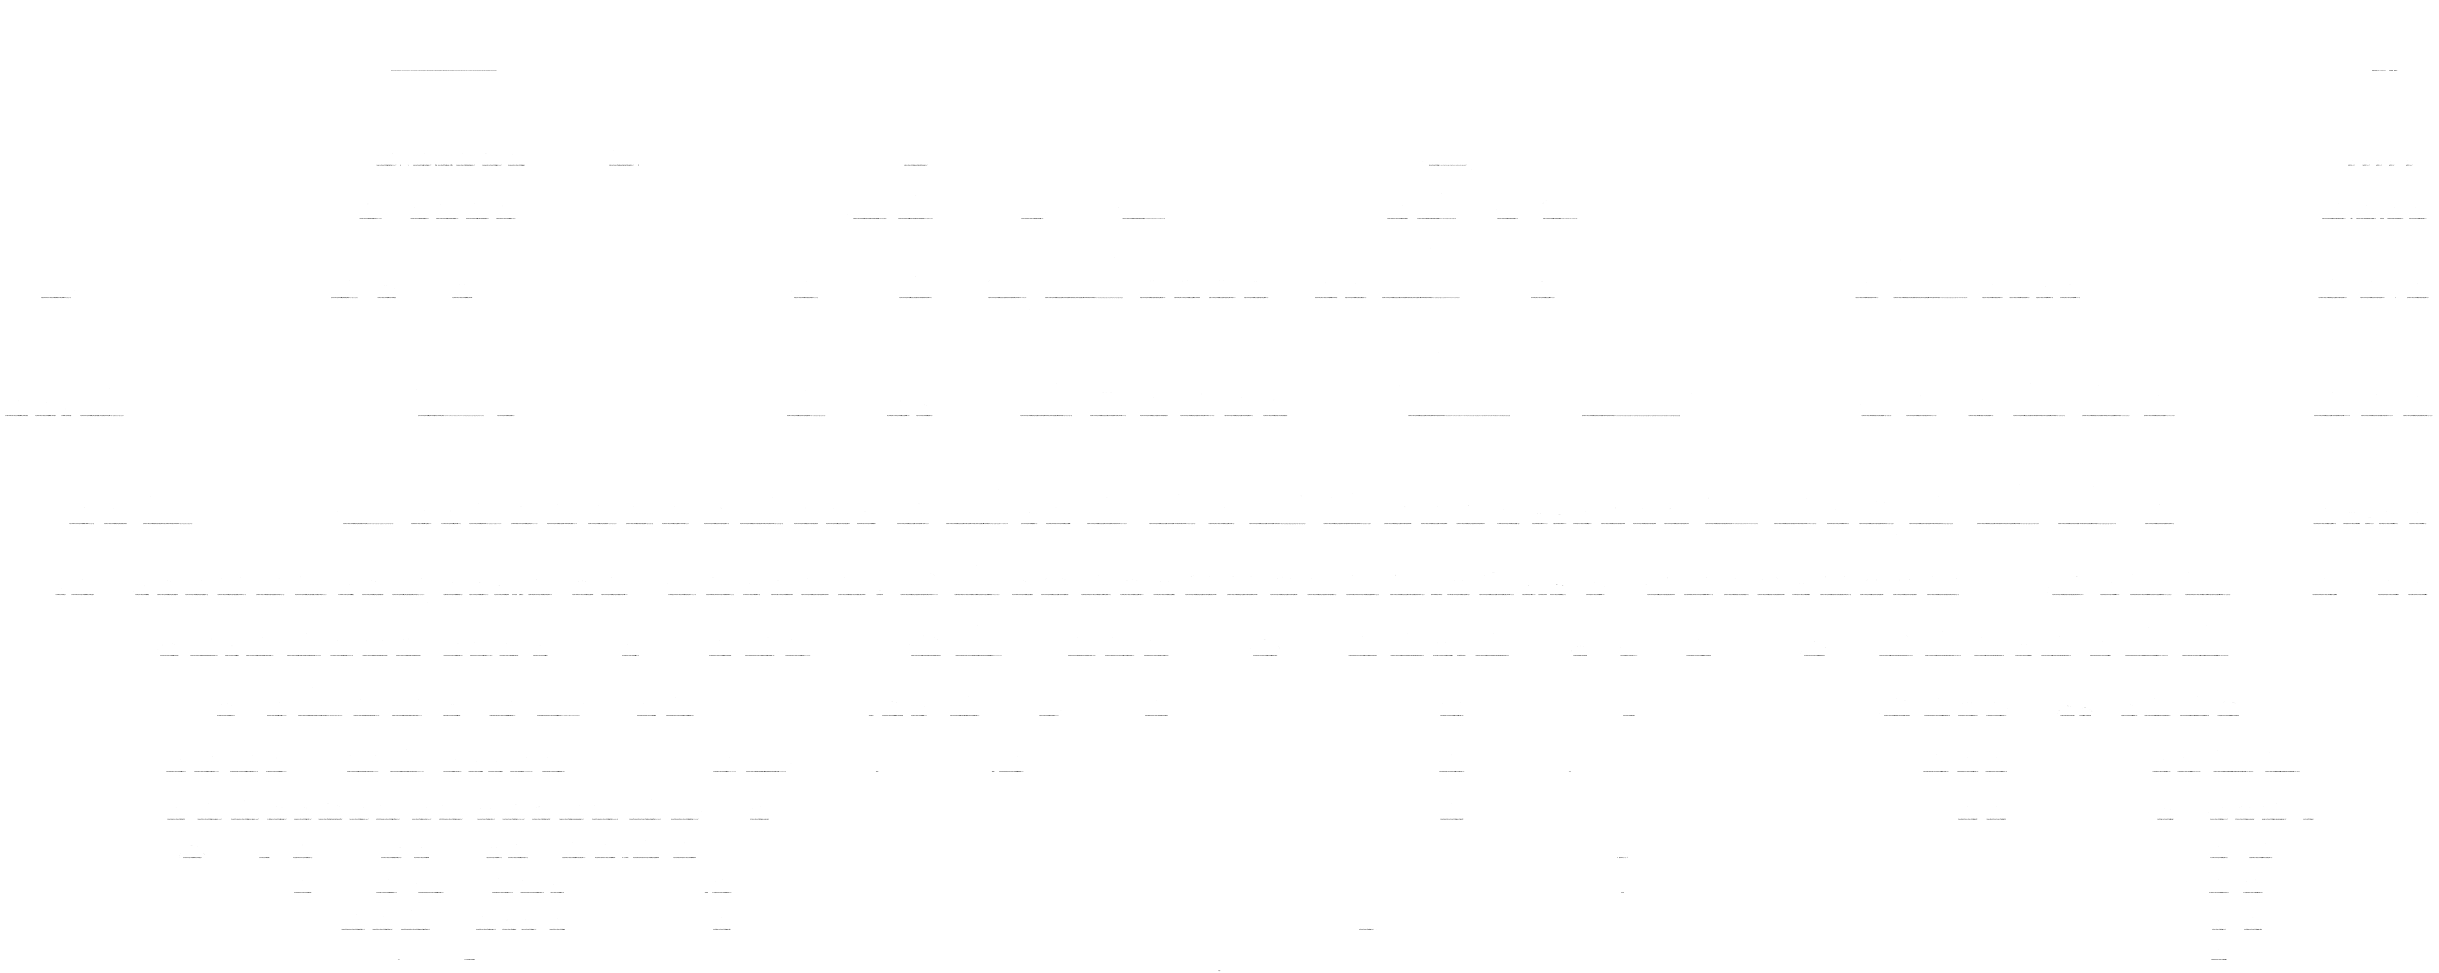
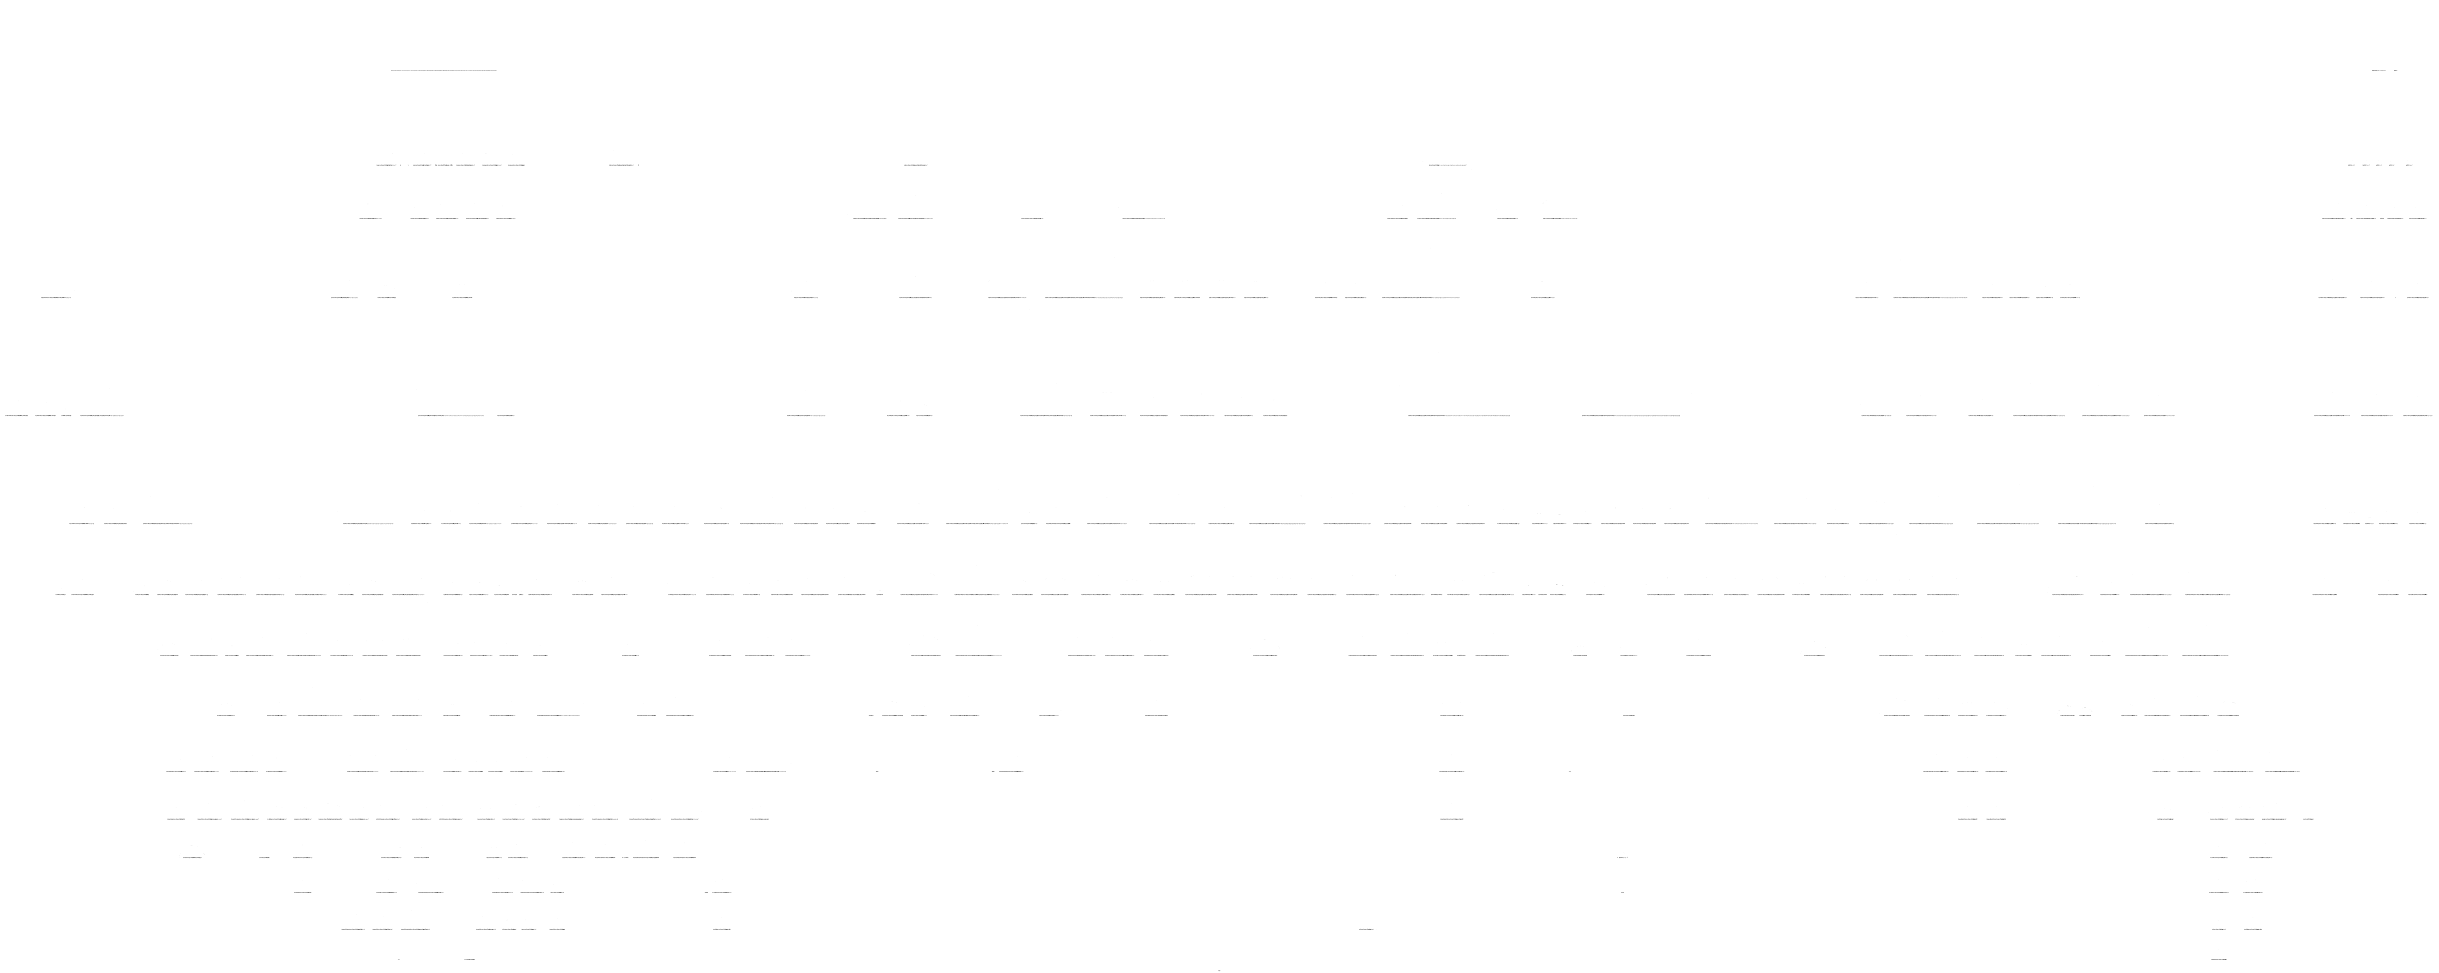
node "_ZNSt8ios_base4InitD1Ev": removed
